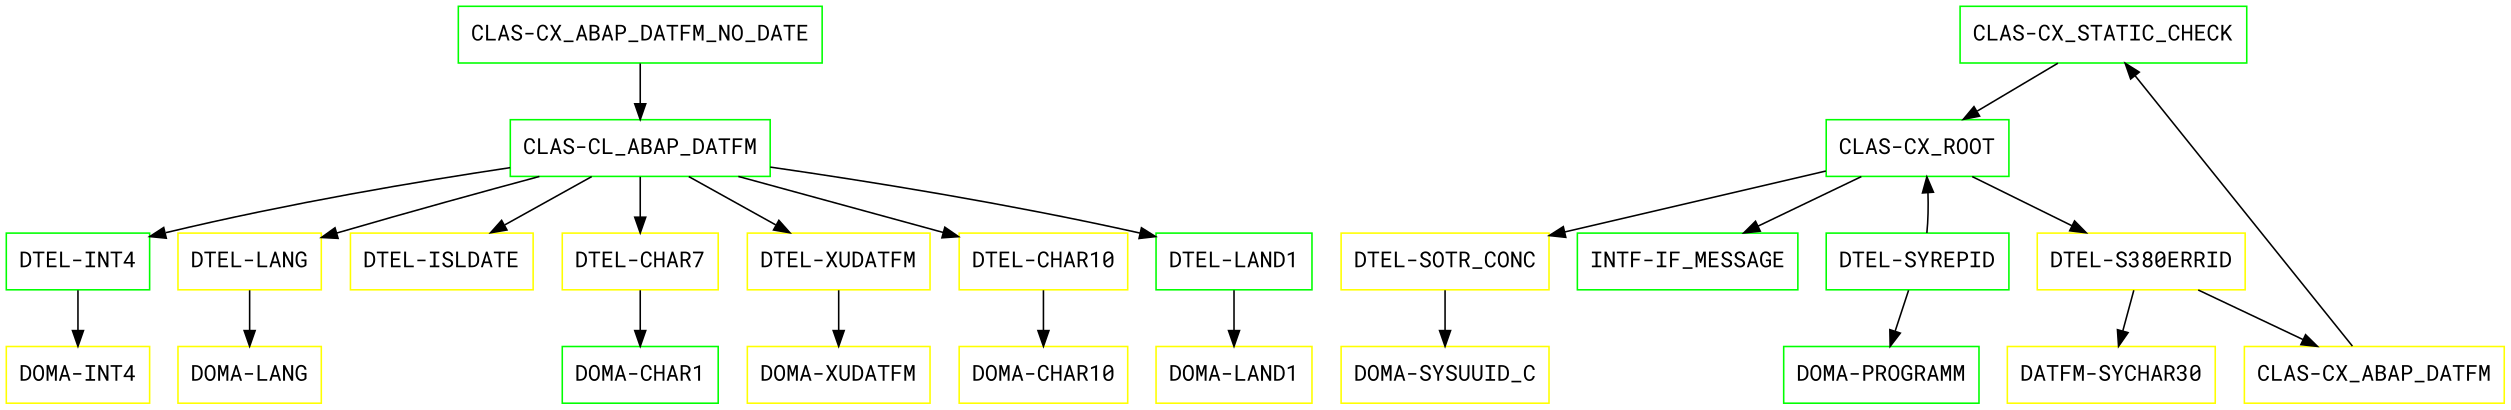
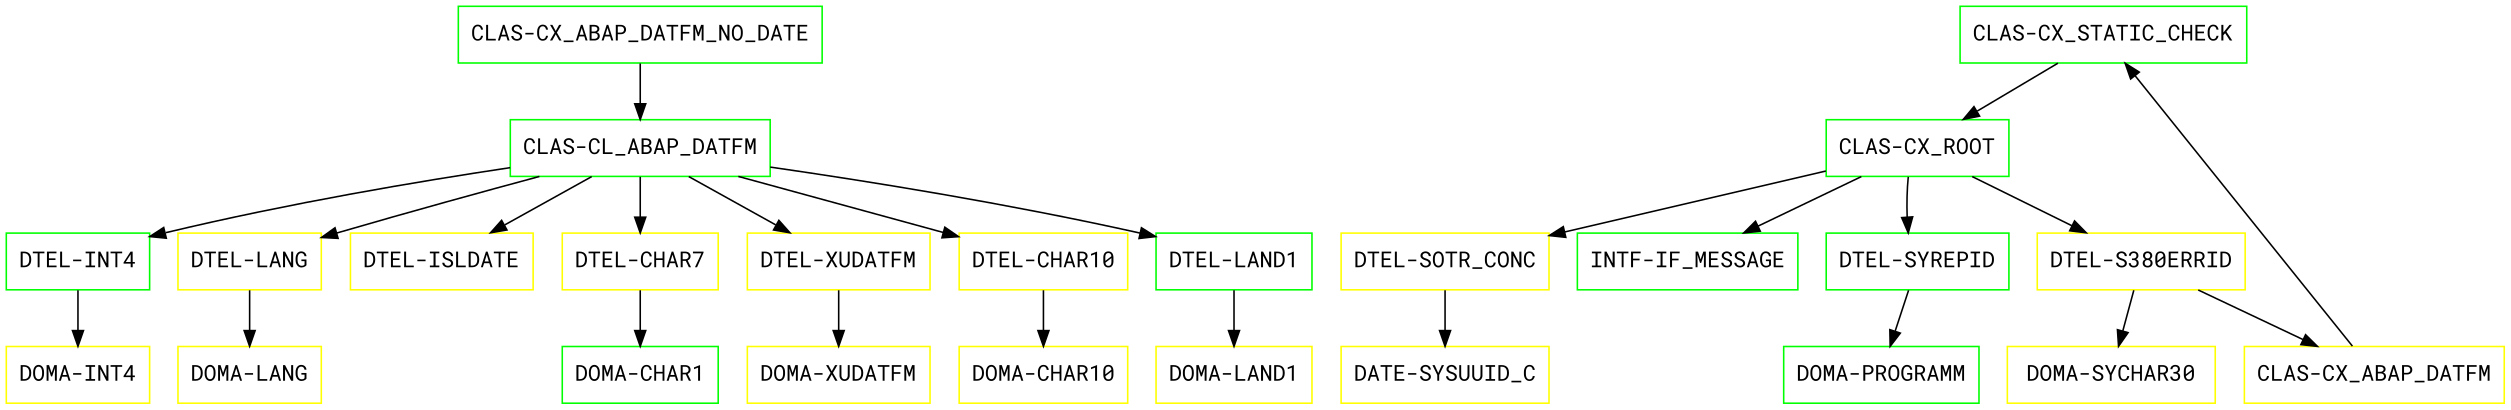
edge "DTEL-SYREPID" -> "CLAS-CX_ROOT": reversed
node "DOMA-SYSUUID_C": label "DOMA-SYSUUID_C" -> "DATE-SYSUUID_C"
node "DATFM-SYCHAR30": label "DATFM-SYCHAR30" -> "DOMA-SYCHAR30"
